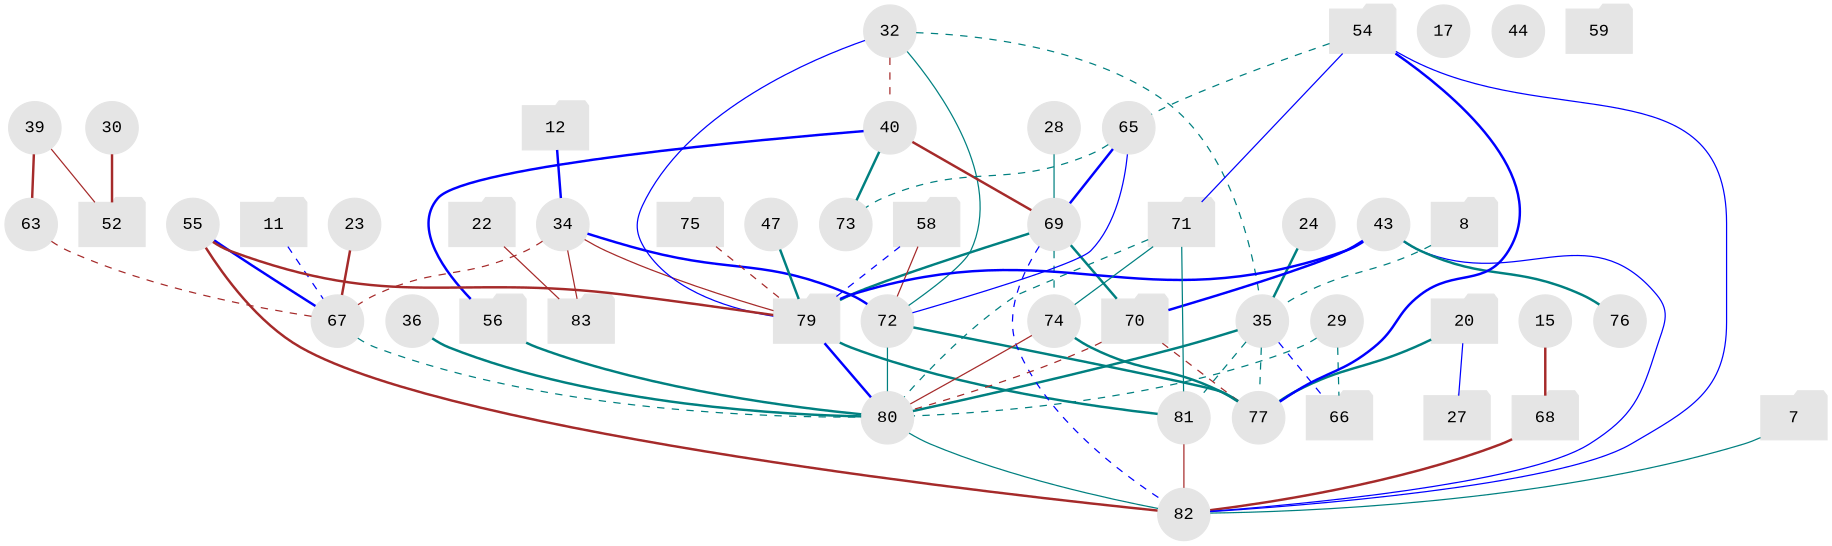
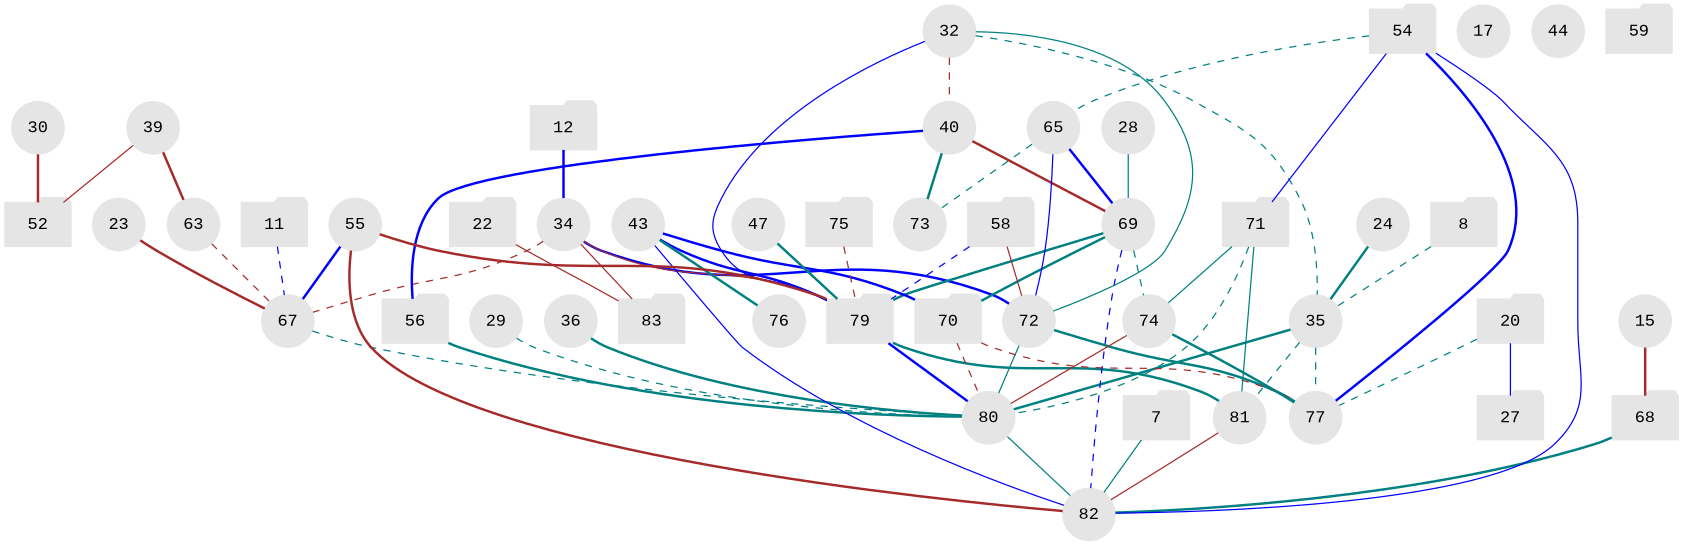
edge "20" -- "77": style bold -> dashed
node "66": removed
edge "68" -- "82": color brown -> teal
